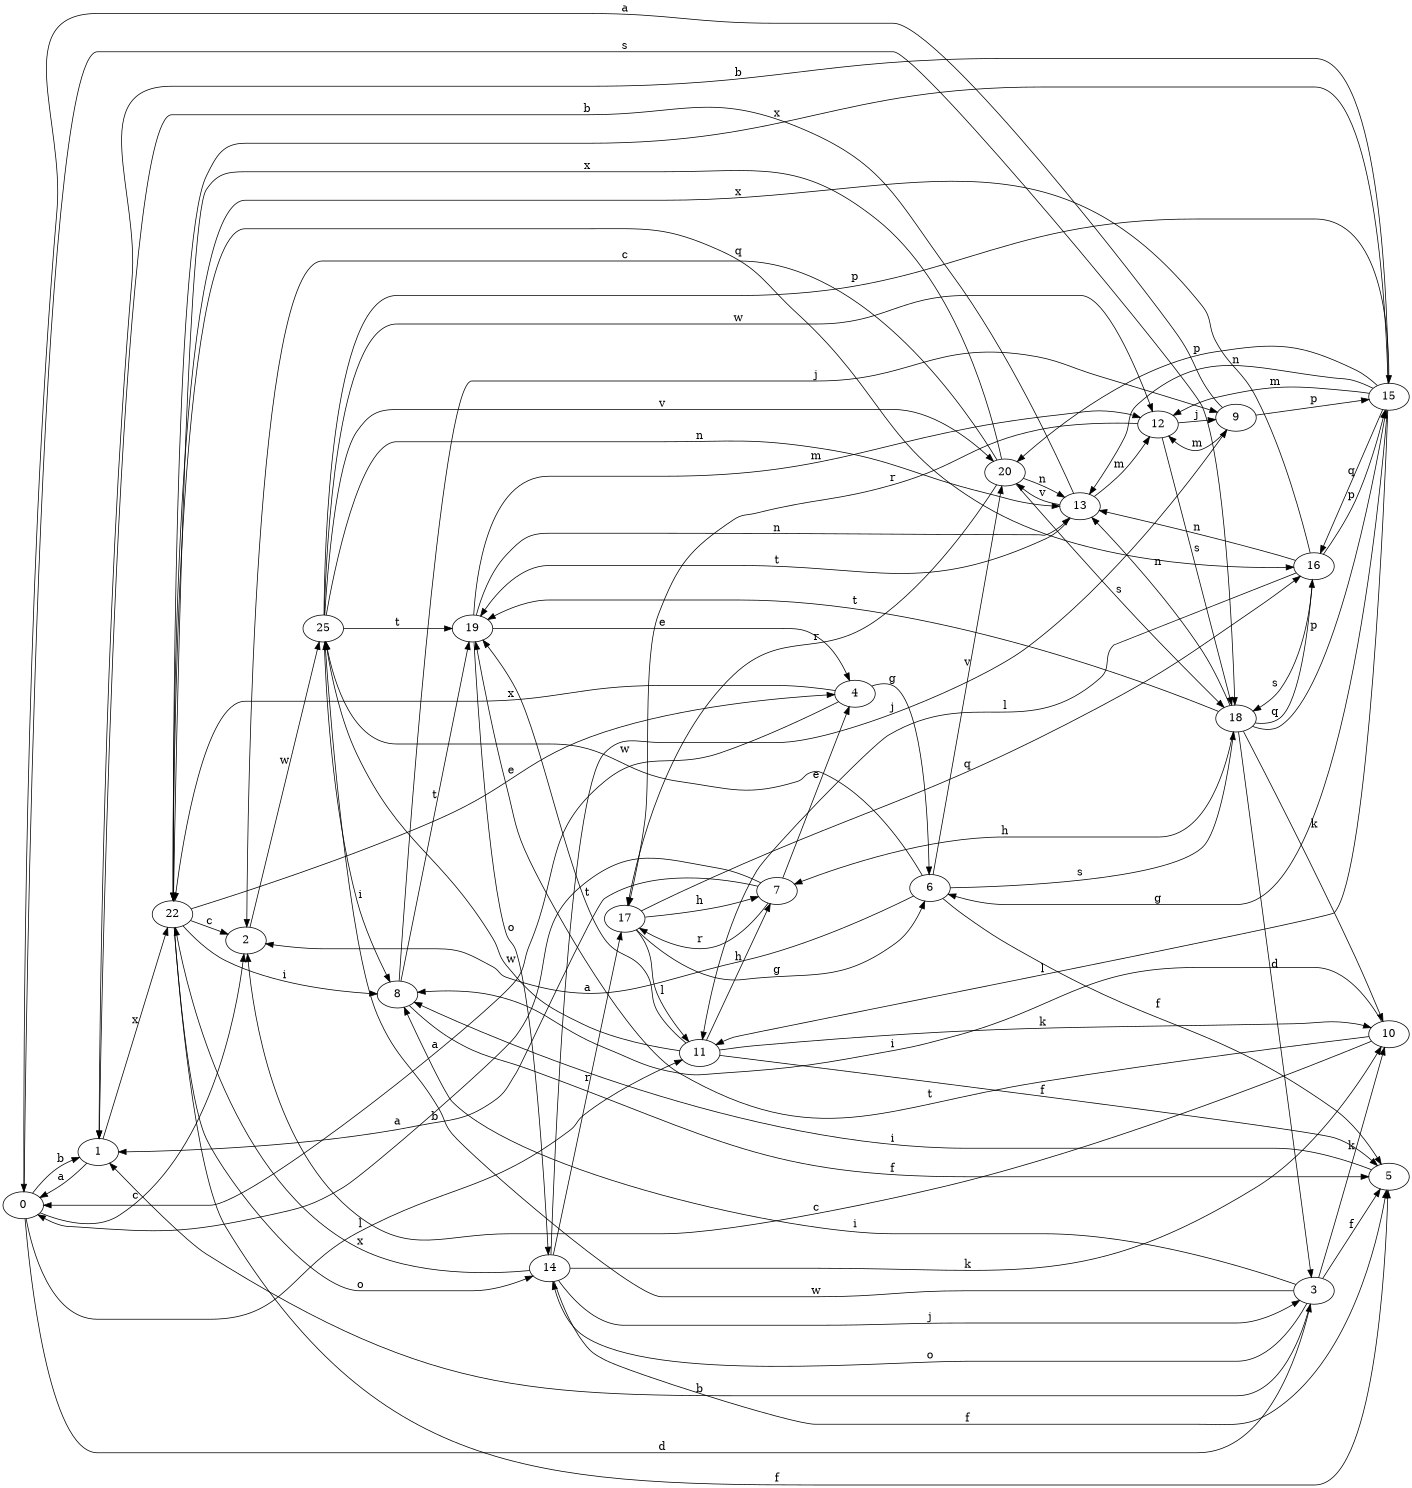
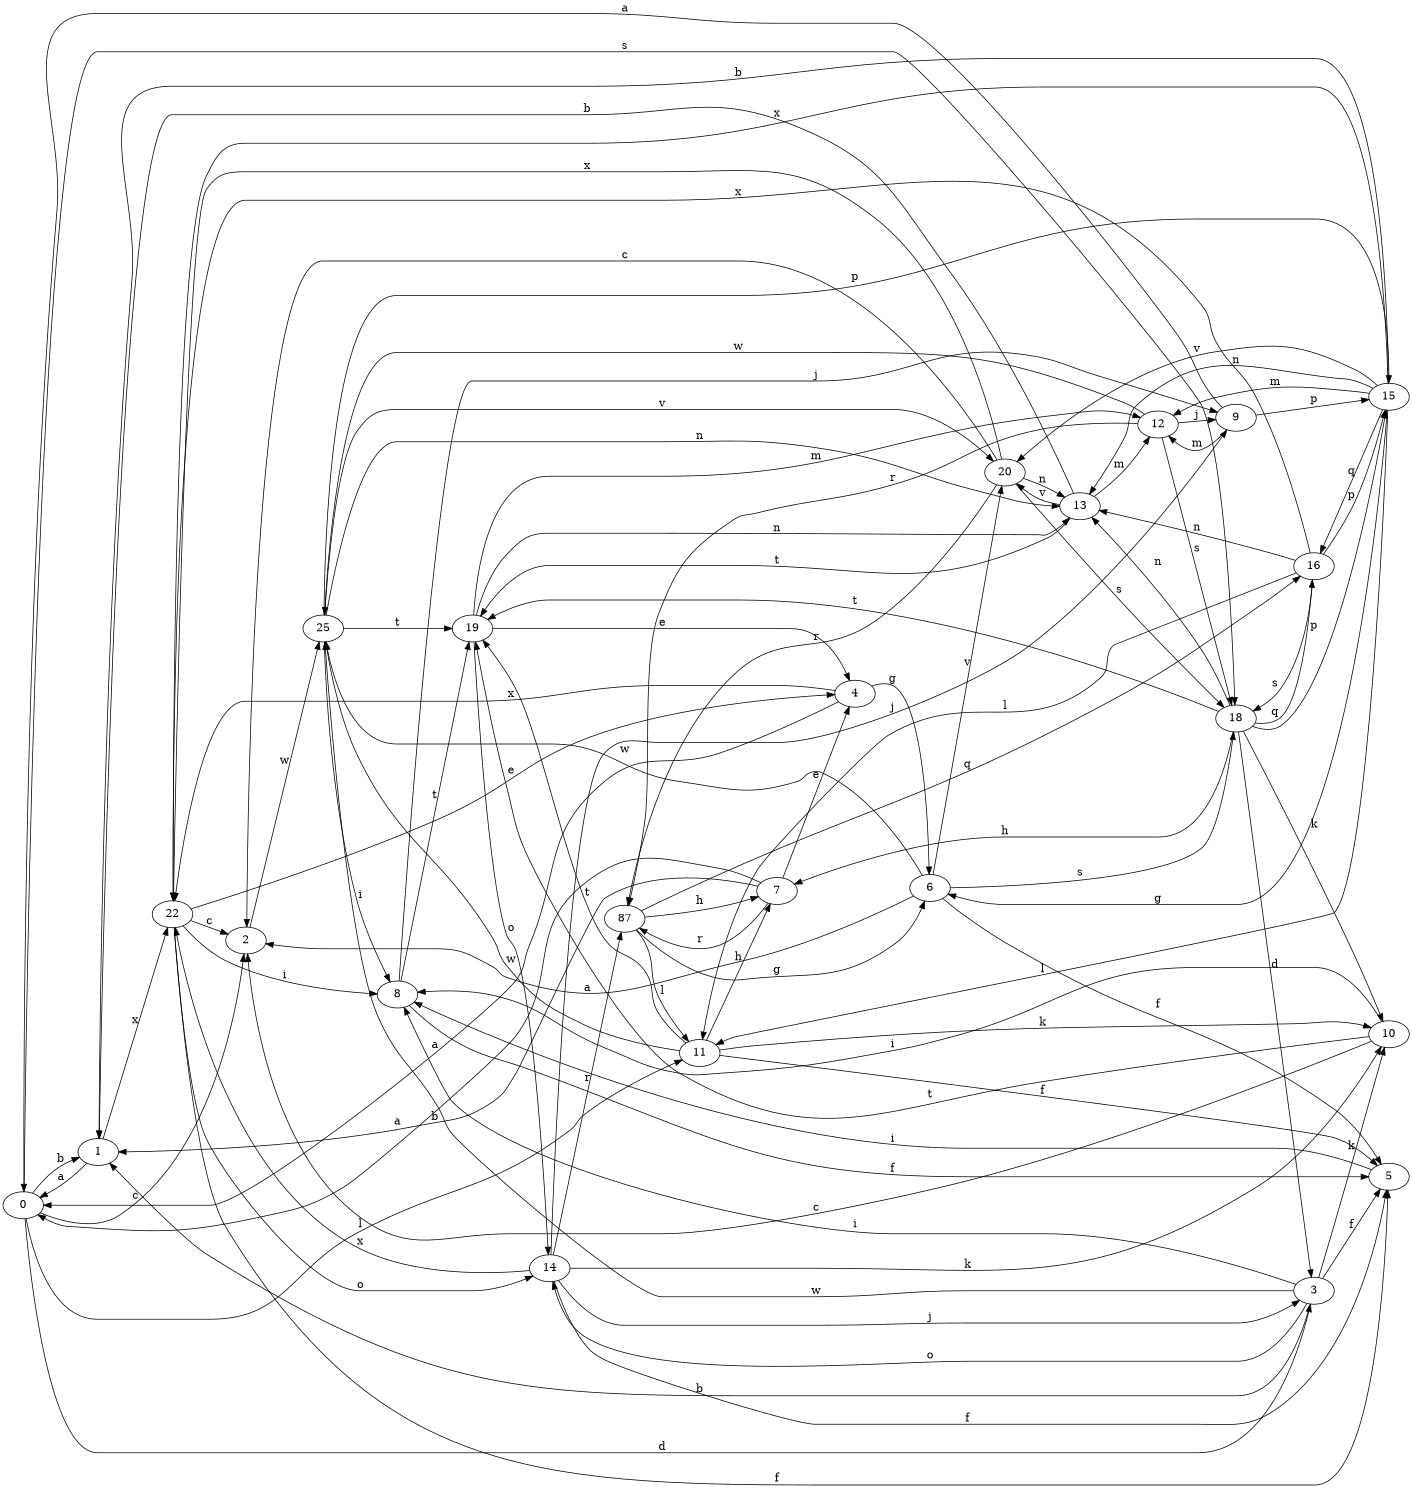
edge "22" -> "16": removed, label "q"
edge "25" -> "12": reversed
edge "15" -> "20": label "p" -> "v"
node "17": label "17" -> "87"
